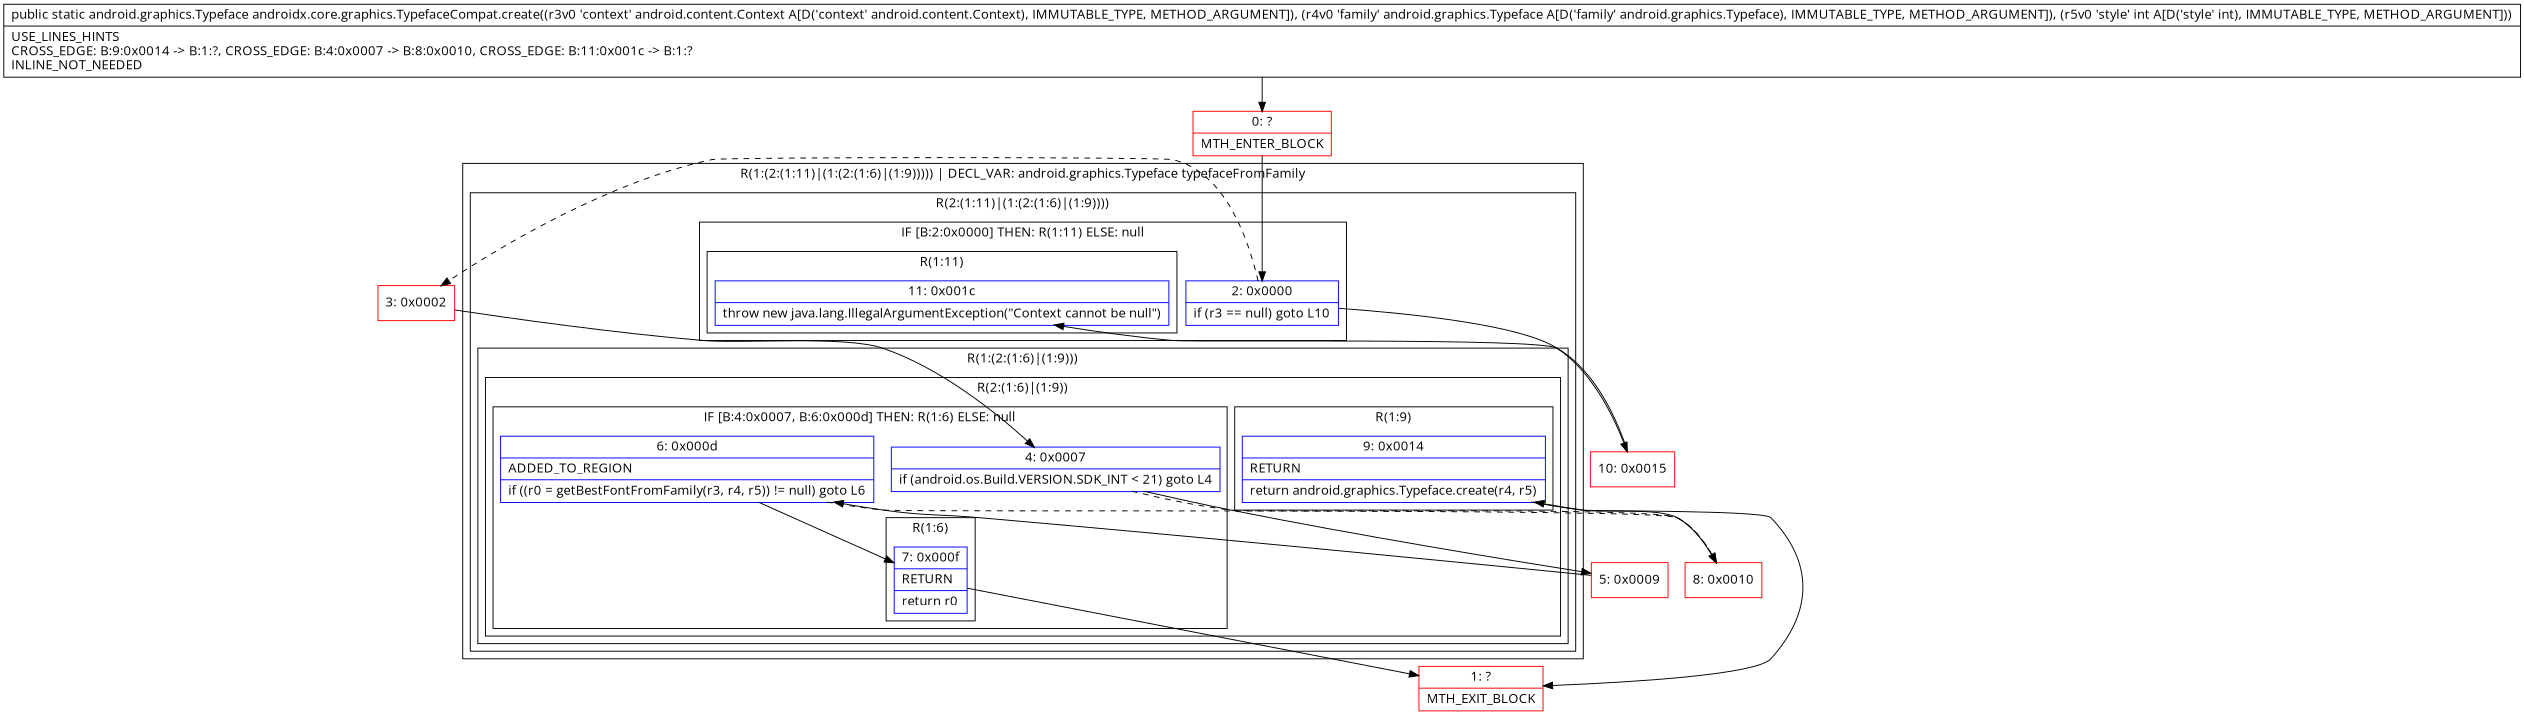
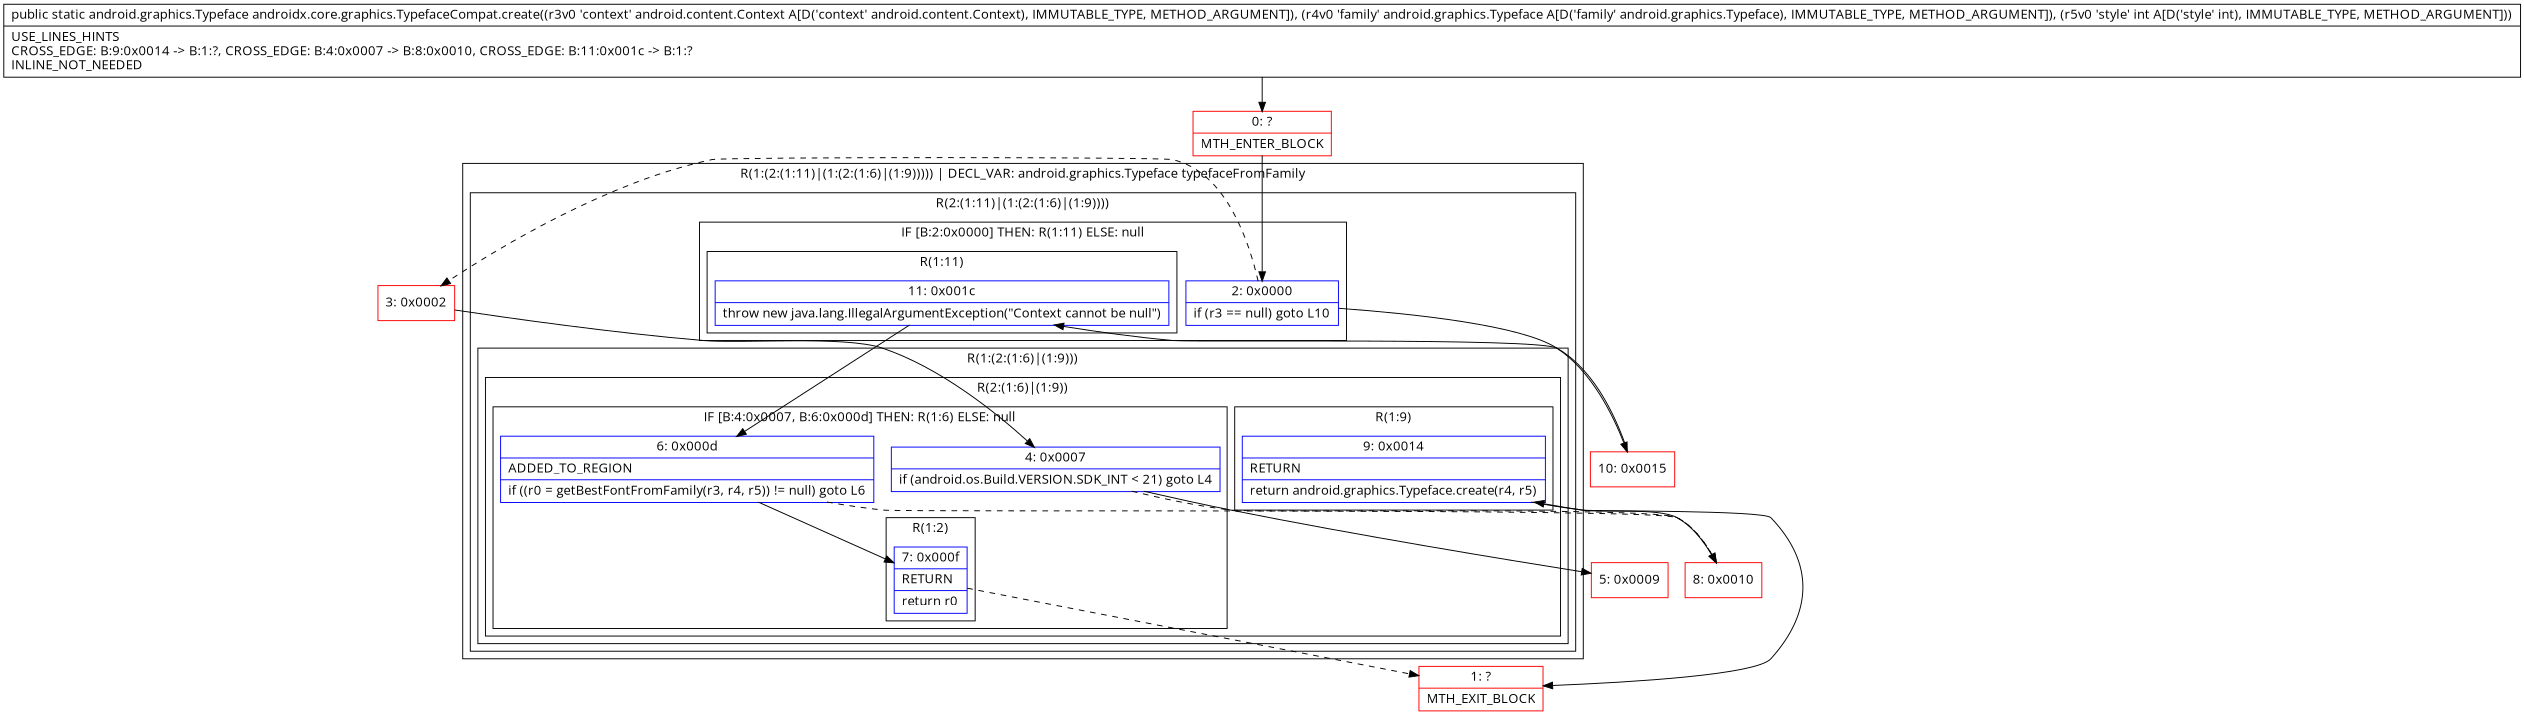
cluster "R(1:6)": label "R(1:6)" -> "R(1:2)"
edge "5: 0x0009" -> "6: 0x000d": now "11: 0x001c" -> "6: 0x000d"
edge "7: 0x000f" -> "1: ?": style solid -> dashed
